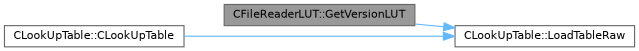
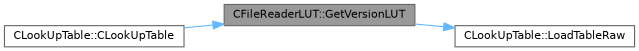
edge "CLookUpTable::CLookUpTable" -> "CLookUpTable::LoadTableRaw": now "CLookUpTable::CLookUpTable" -> "CFileReaderLUT::GetVersionLUT"
